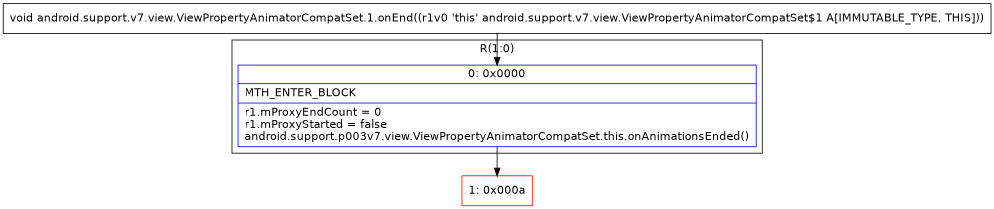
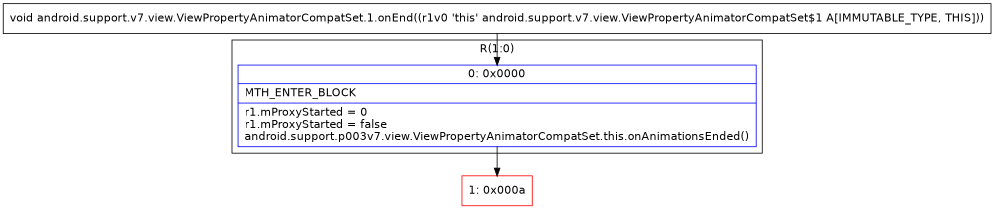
node "0: 0x0000": text "r1.mProxyEndCount = 0" -> "r1.mProxyStarted = 0"
